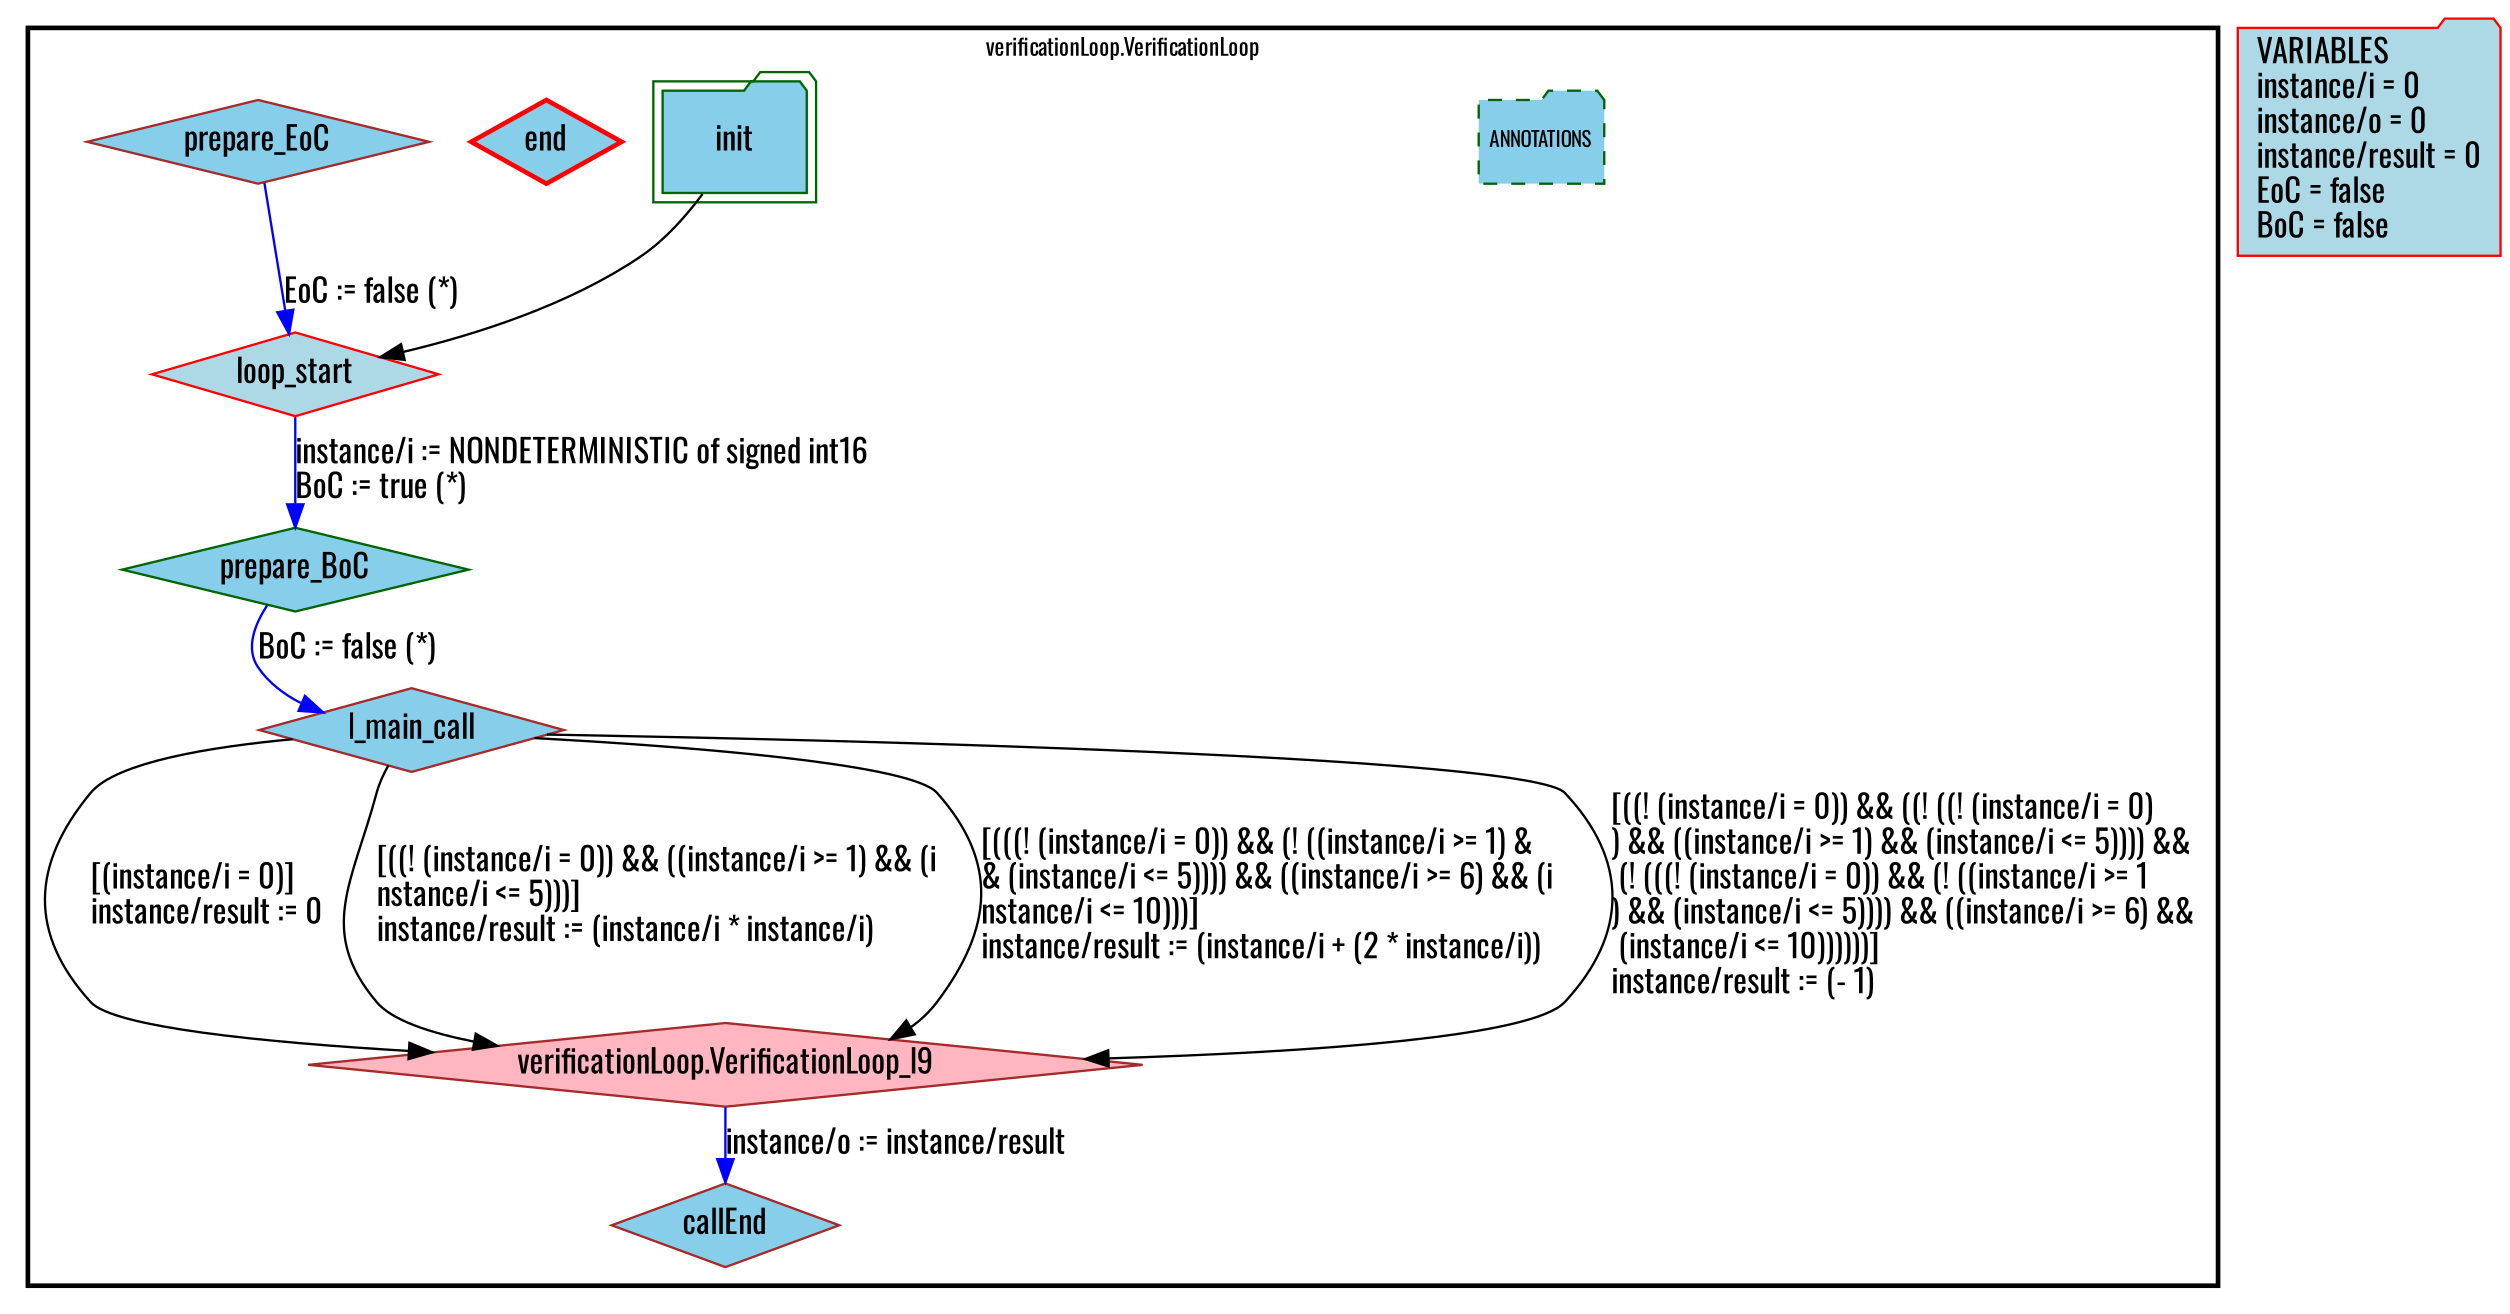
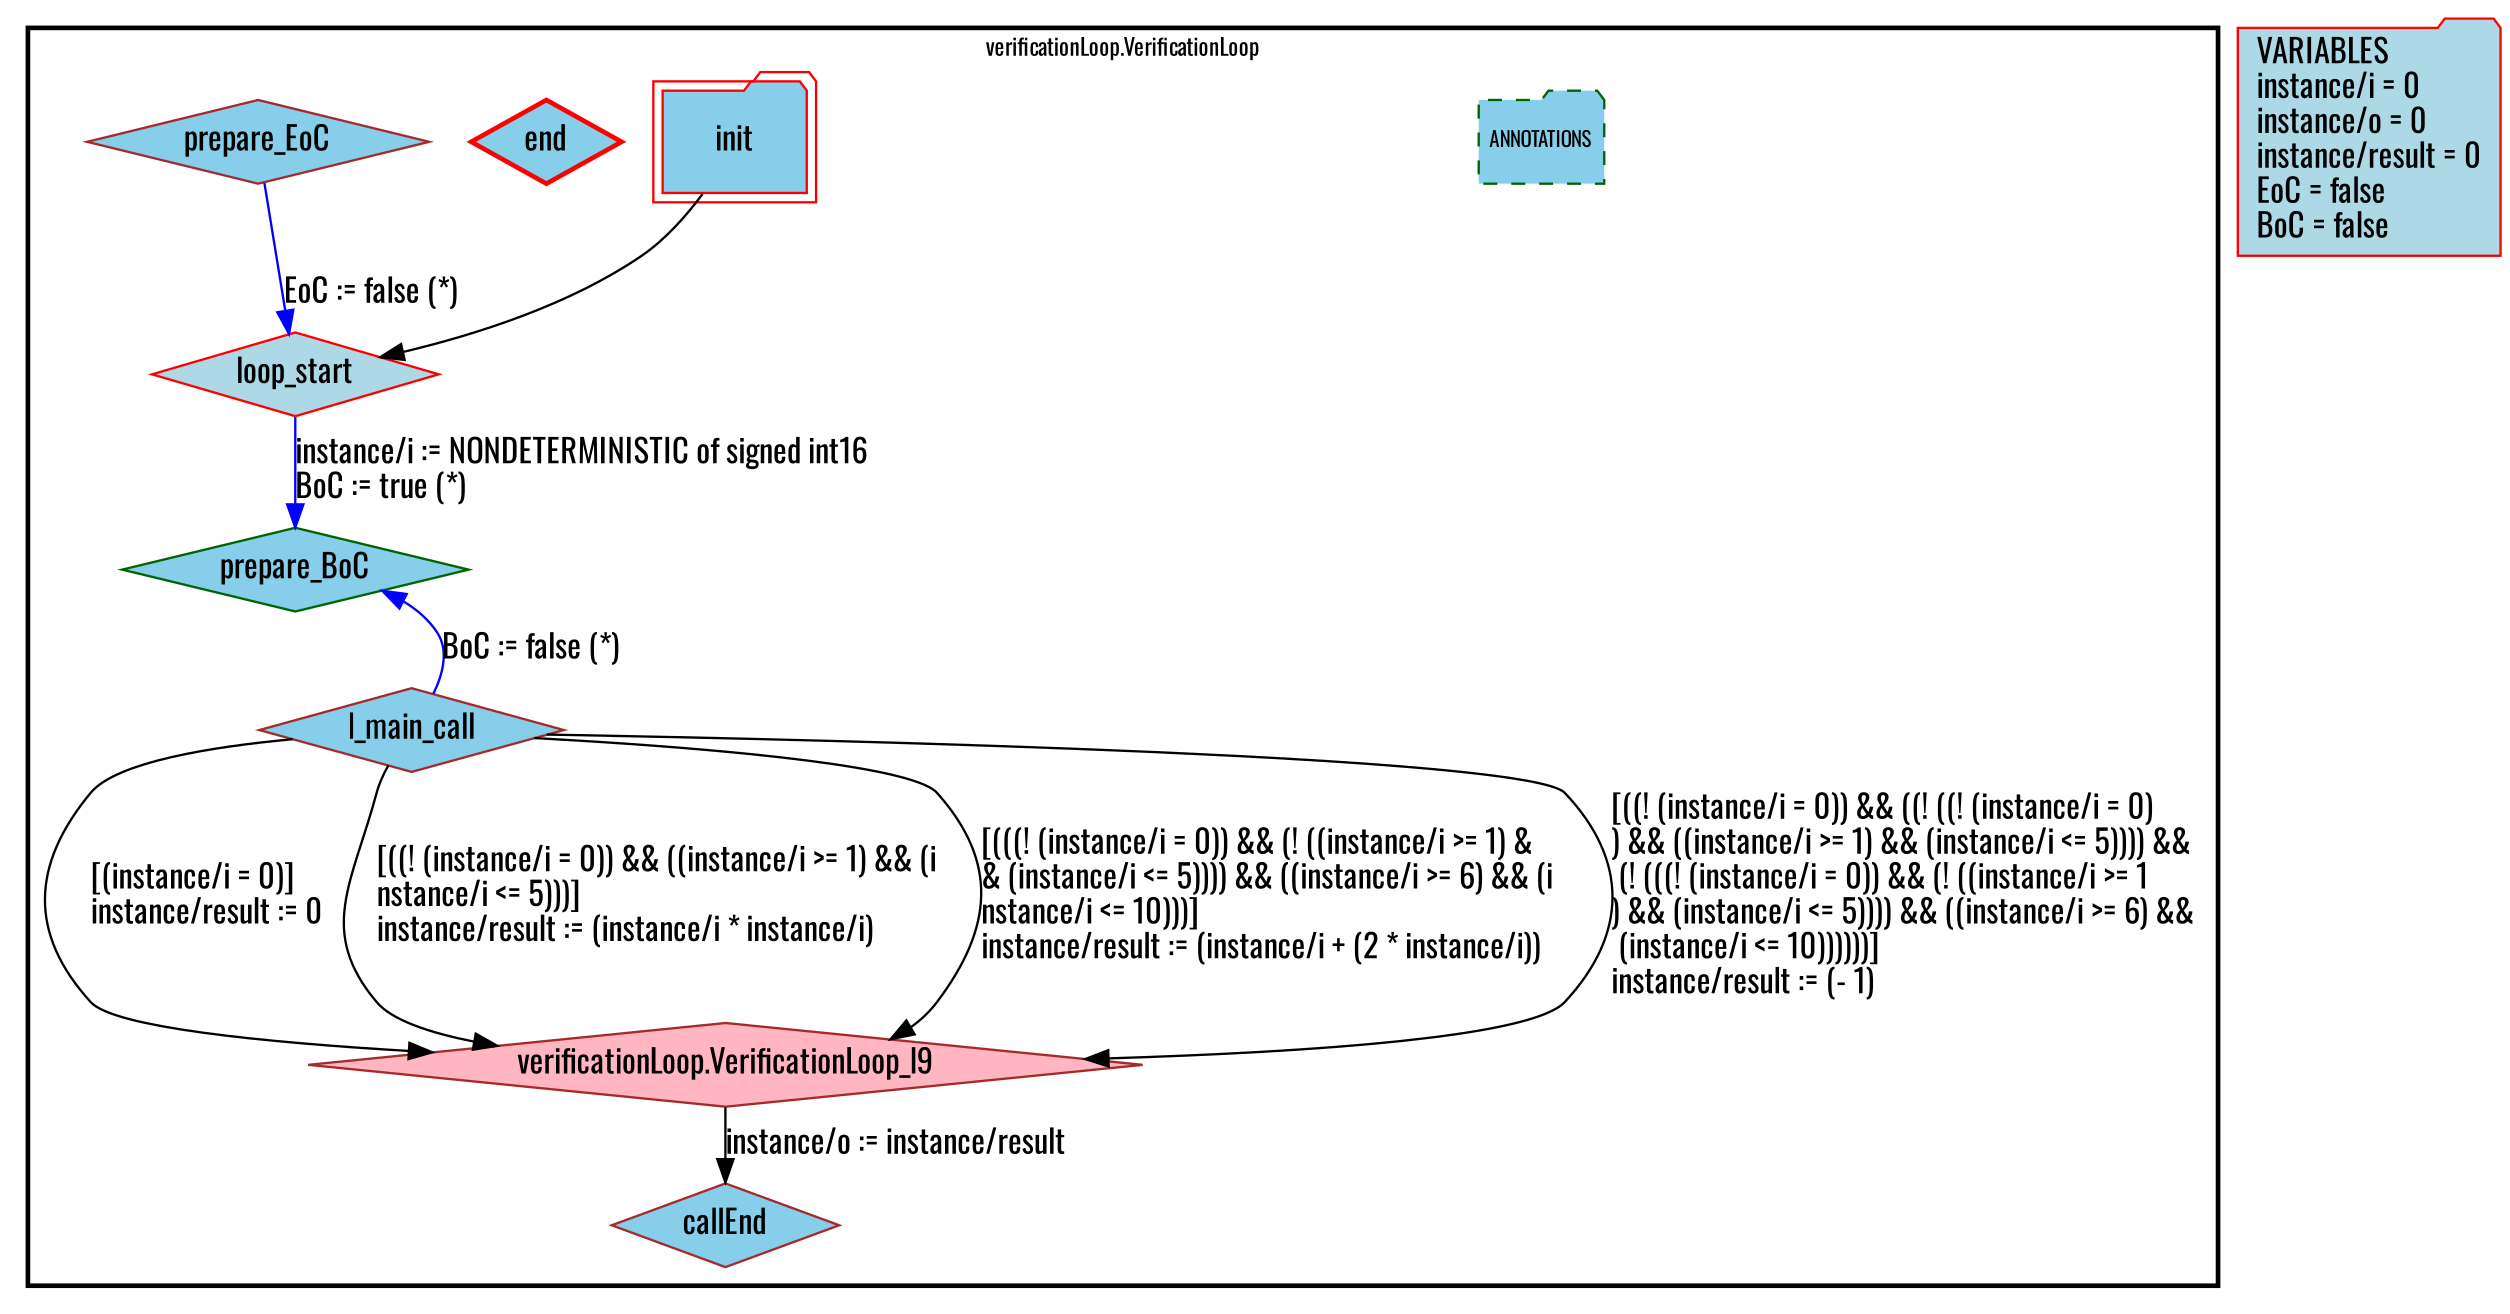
node "init": color darkgreen -> red
edge "prepare_BoC" -> "l_main_call": reversed
edge "verificationLoop.VerificationLoop_l9" -> "callEnd": color blue -> black
